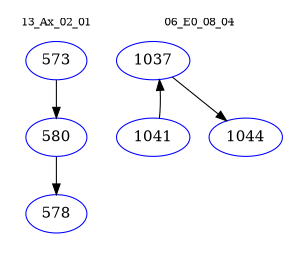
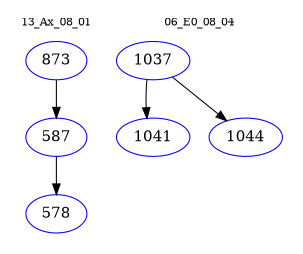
cluster "13_Ax_02_01": label "13_Ax_02_01" -> "13_Ax_08_01"
node "573": label "573" -> "873"
edge "1041" -> "1037": reversed
node "580": label "580" -> "587"
